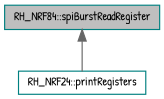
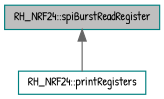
node "RH_NRF84::spiBurstReadRegister": label "RH_NRF84::spiBurstReadRegister" -> "RH_NRF24::spiBurstReadRegister"
